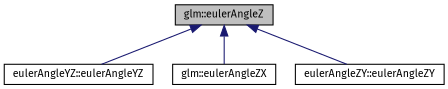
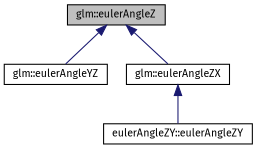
edge "eulerAngleZY::eulerAngleZY" -> "glm::eulerAngleZ": now "eulerAngleZY::eulerAngleZY" -> "glm::eulerAngleZX"
node "eulerAngleYZ::eulerAngleYZ": label "eulerAngleYZ::eulerAngleYZ" -> "glm::eulerAngleYZ"
